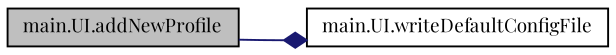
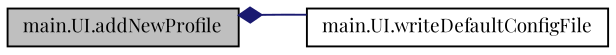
edge "main.UI.addNewProfile" -> "main.UI.writeDefaultConfigFile": reversed
